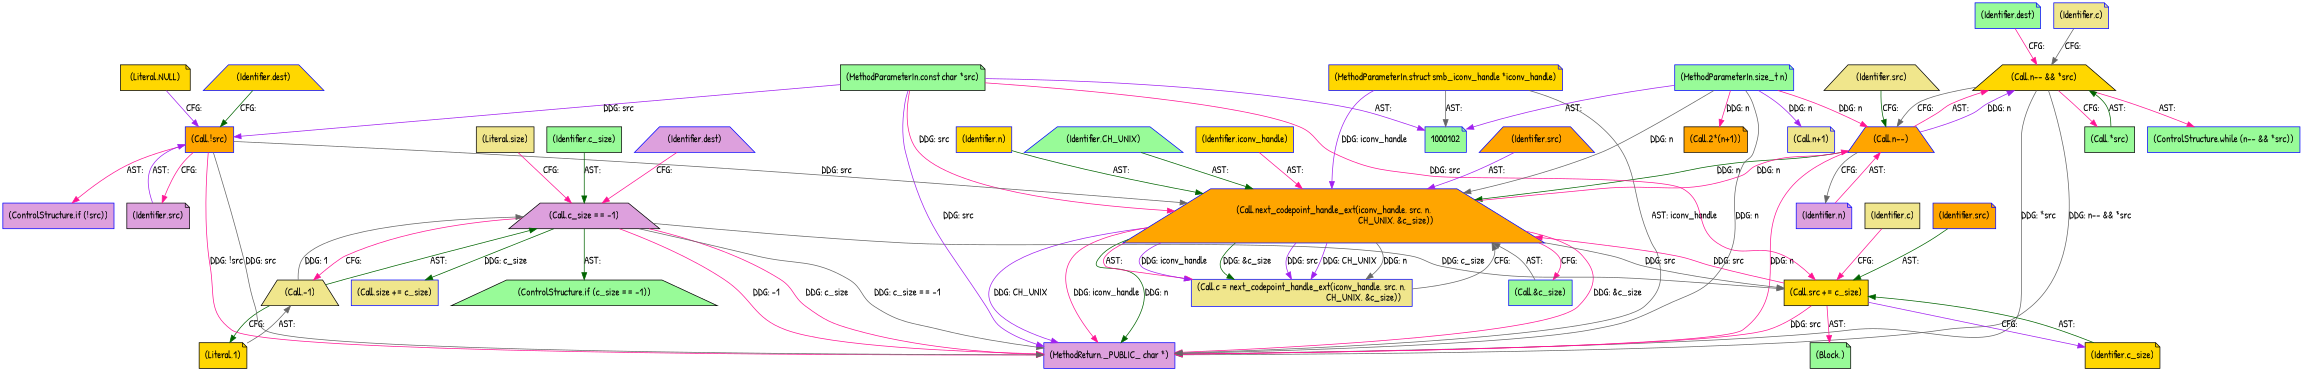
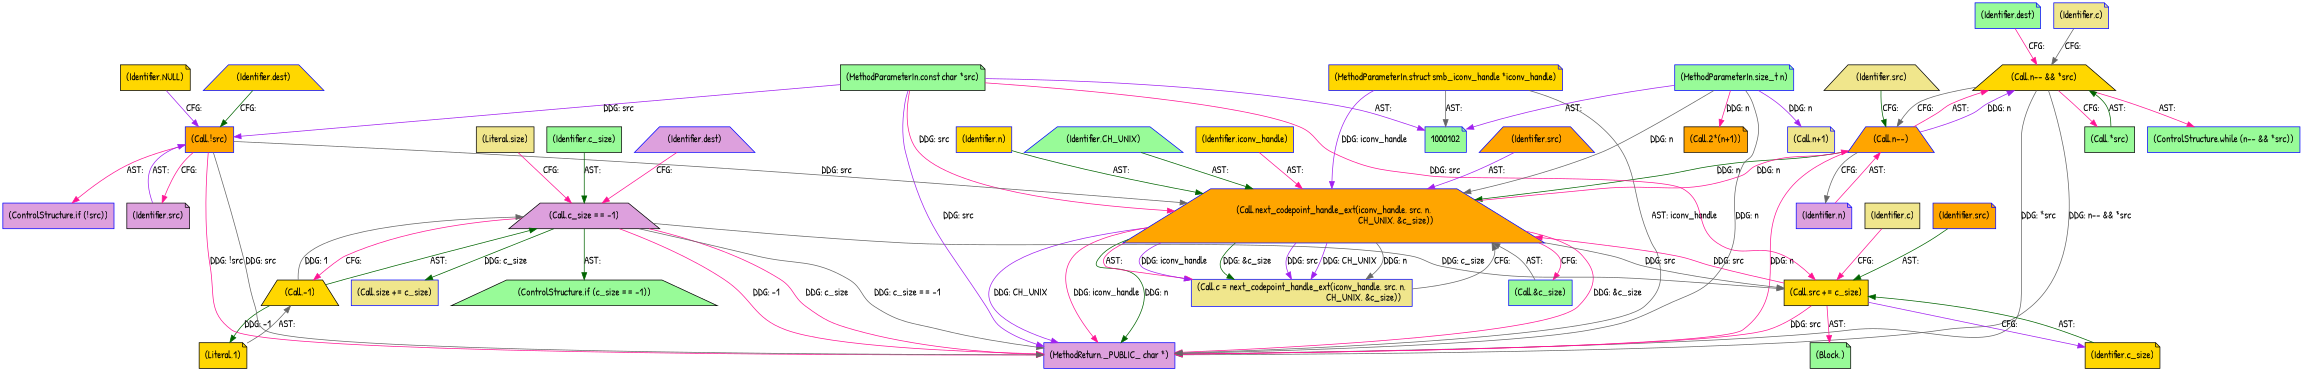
node "(Literal,NULL)": label "(Literal,NULL)" -> "(Identifier,NULL)"
edge "(MethodParameterIn,size_t n)" -> "(Call,n--)": removed, label "DDG: n"
node "(Call,-1)": fillcolor khaki -> gold
edge "(Call,-1)" -> "(Literal,1)": label "CFG: " -> "DDG: -1"
